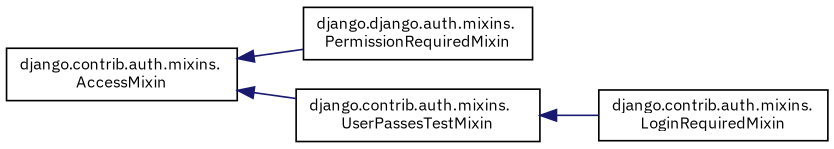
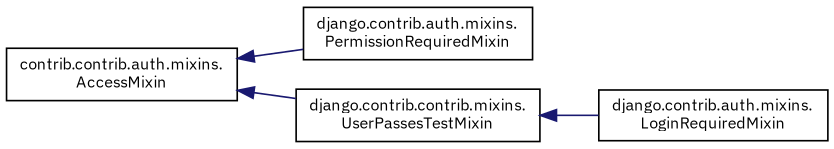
node "django.django.auth.mixins. PermissionRequiredMixin": label "django.django.auth.mixins. PermissionRequiredMixin" -> "django.contrib.auth.mixins. PermissionRequiredMixin"
node "django.contrib.auth.mixins. AccessMixin": label "django.contrib.auth.mixins. AccessMixin" -> "contrib.contrib.auth.mixins. AccessMixin"
node "django.contrib.auth.mixins. UserPassesTestMixin": label "django.contrib.auth.mixins. UserPassesTestMixin" -> "django.contrib.contrib.mixins. UserPassesTestMixin"
